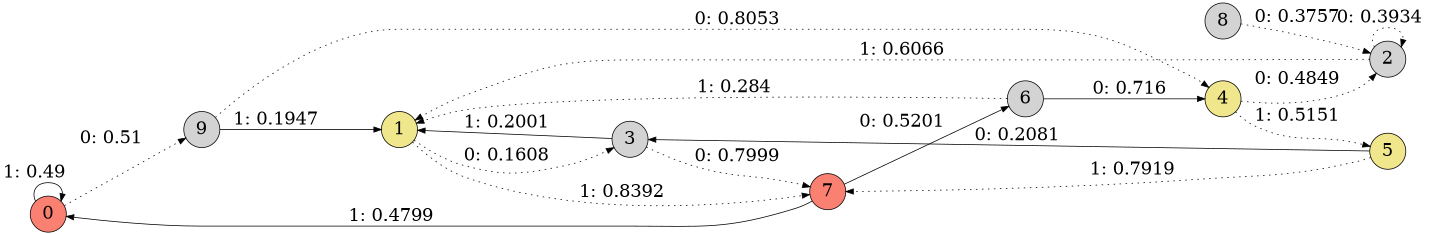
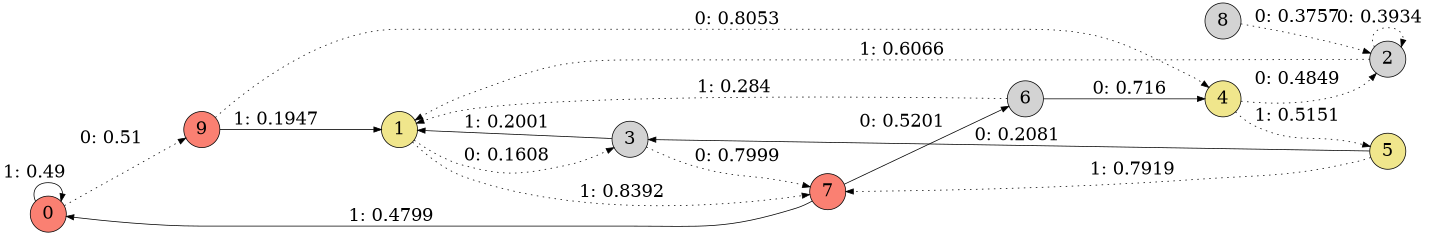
node "9": fillcolor lightgrey -> salmon
